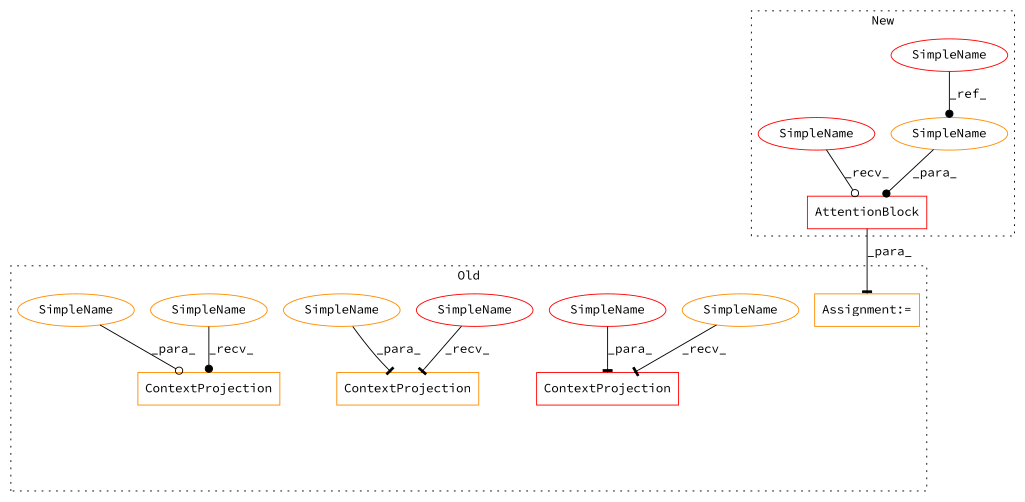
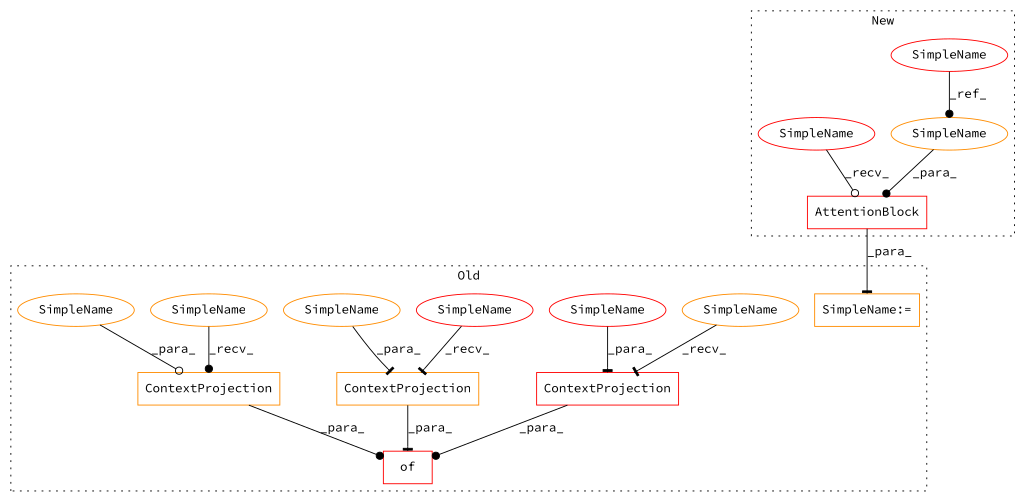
node "Assignment:=": label "Assignment:=" -> "SimpleName:="
node "of": added
